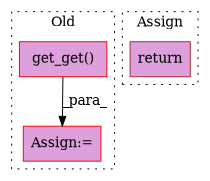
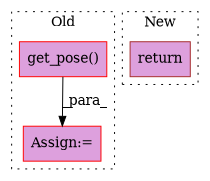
cluster "Assign": label "Assign" -> "New"
node "get_get()": label "get_get()" -> "get_pose()"
